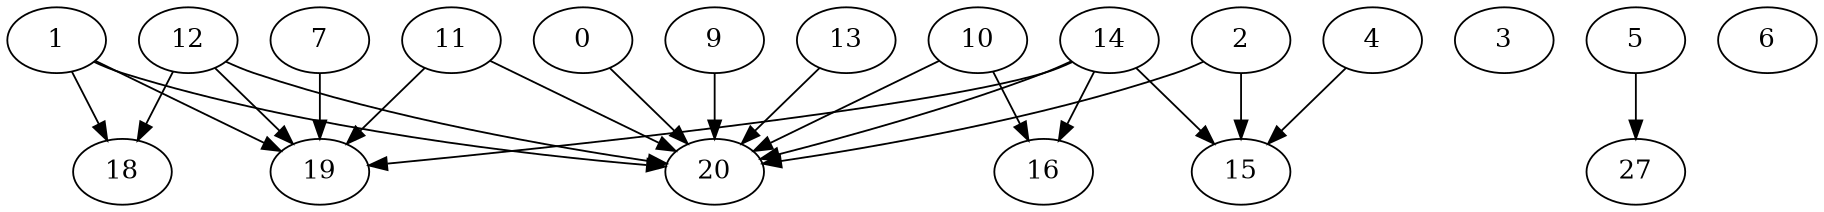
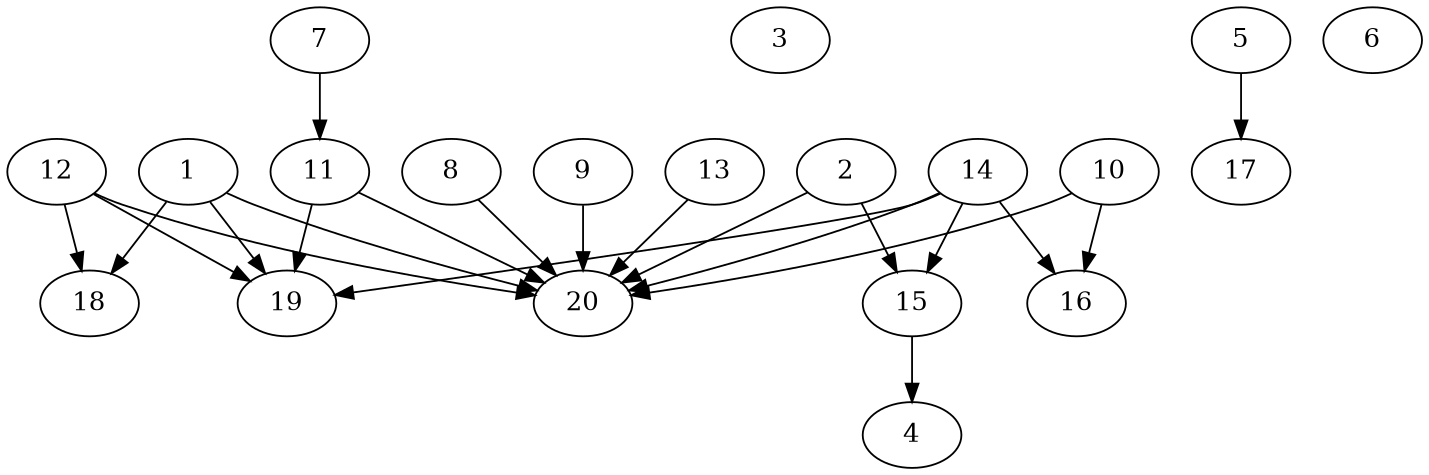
node "0": label "0" -> "8"
edge "4" -> "15": reversed
edge "7" -> "19": now "7" -> "11"
node "27": label "27" -> "17"
